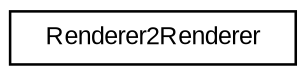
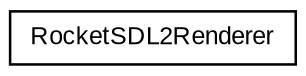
node "Renderer2Renderer": label "Renderer2Renderer" -> "RocketSDL2Renderer"
